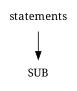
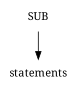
edge "statements" -> "SUB": reversed
